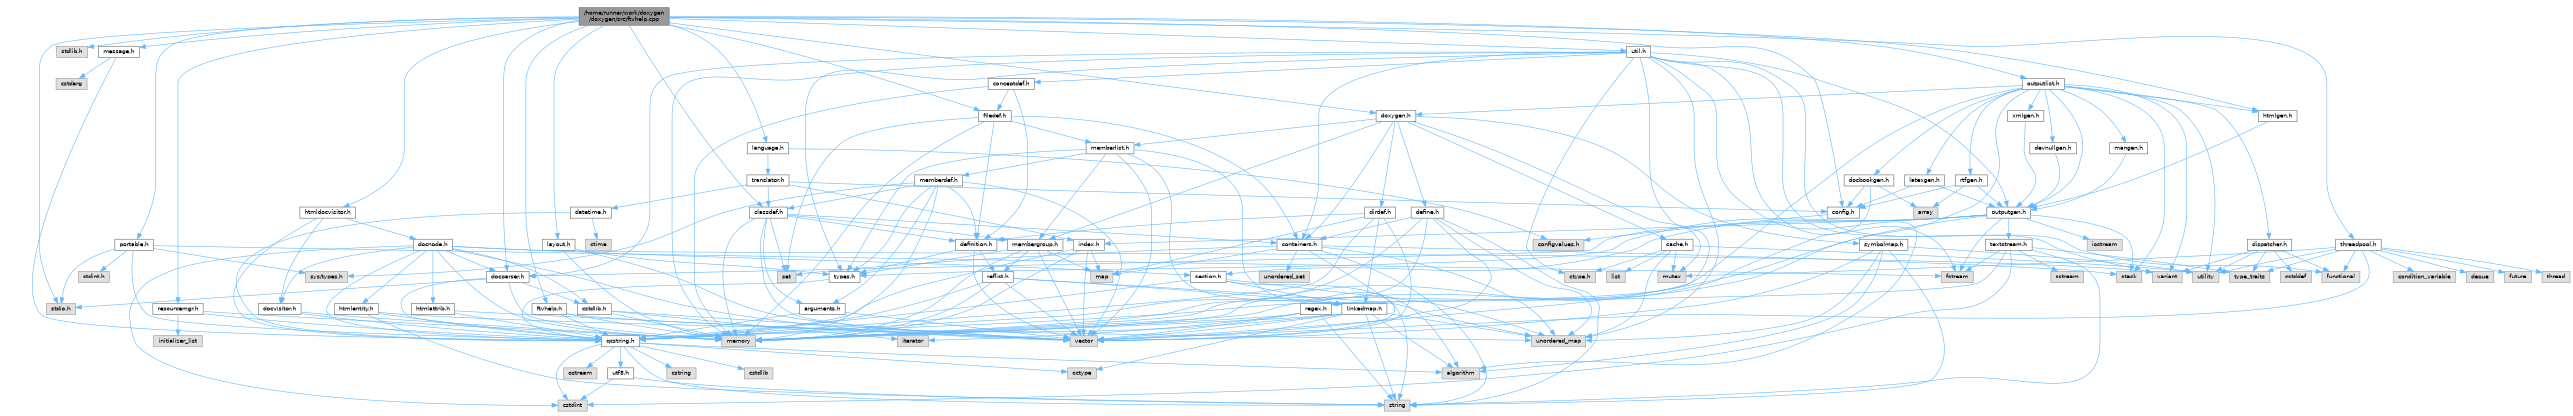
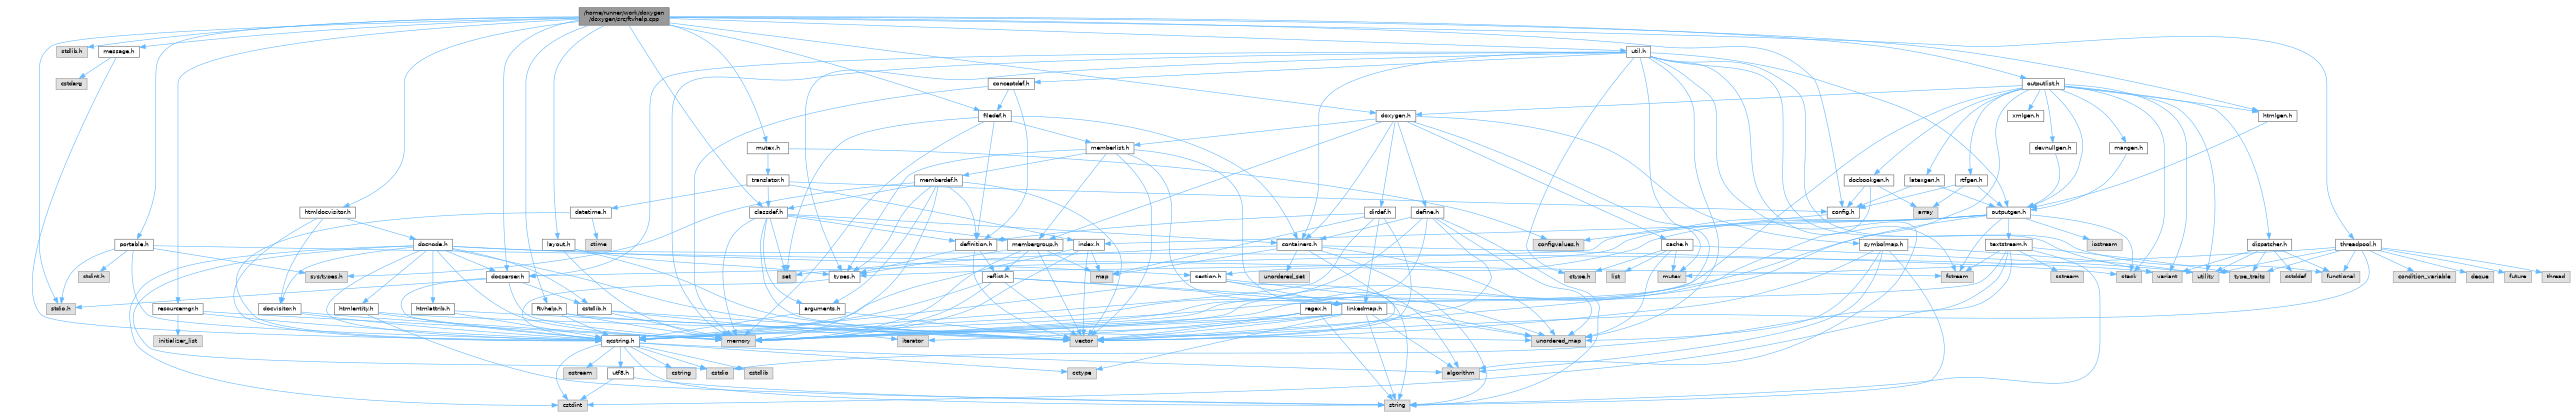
node "language.h": label "language.h" -> "mutex.h"
edge "xmlgen.h" -> "outputgen.h": removed
node "cstdio": added
